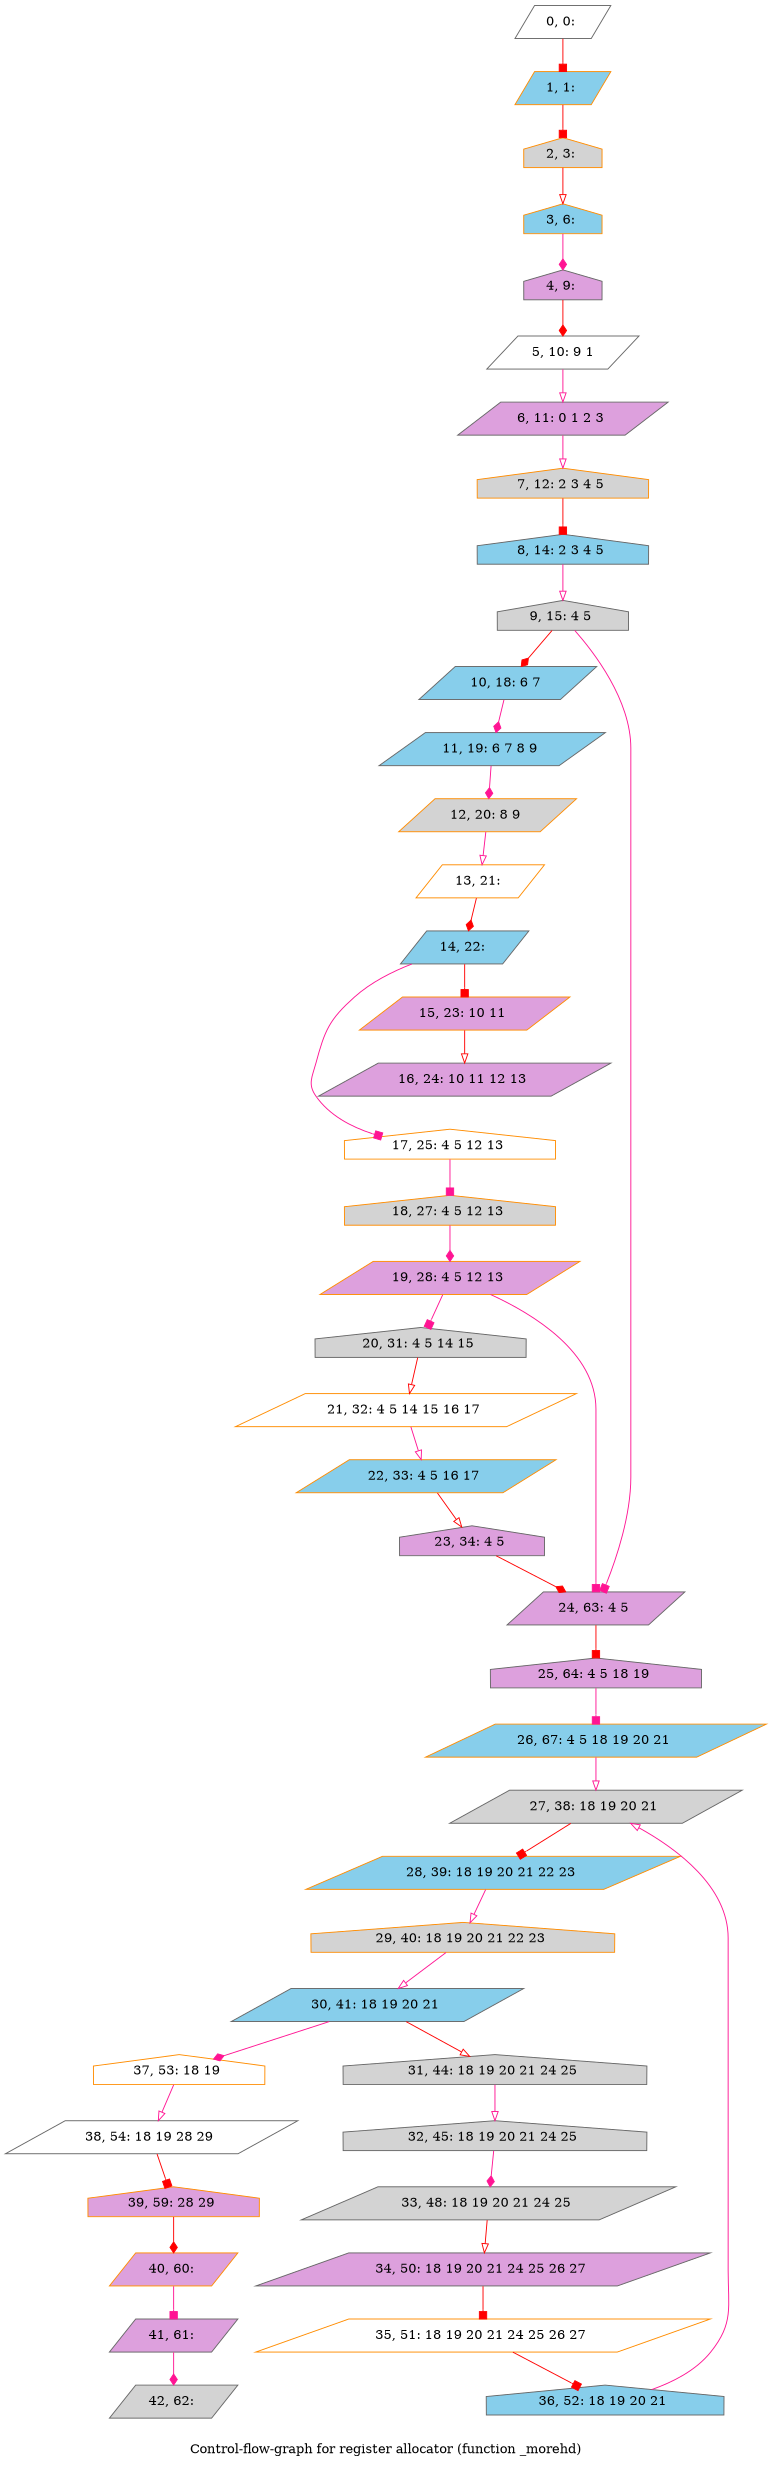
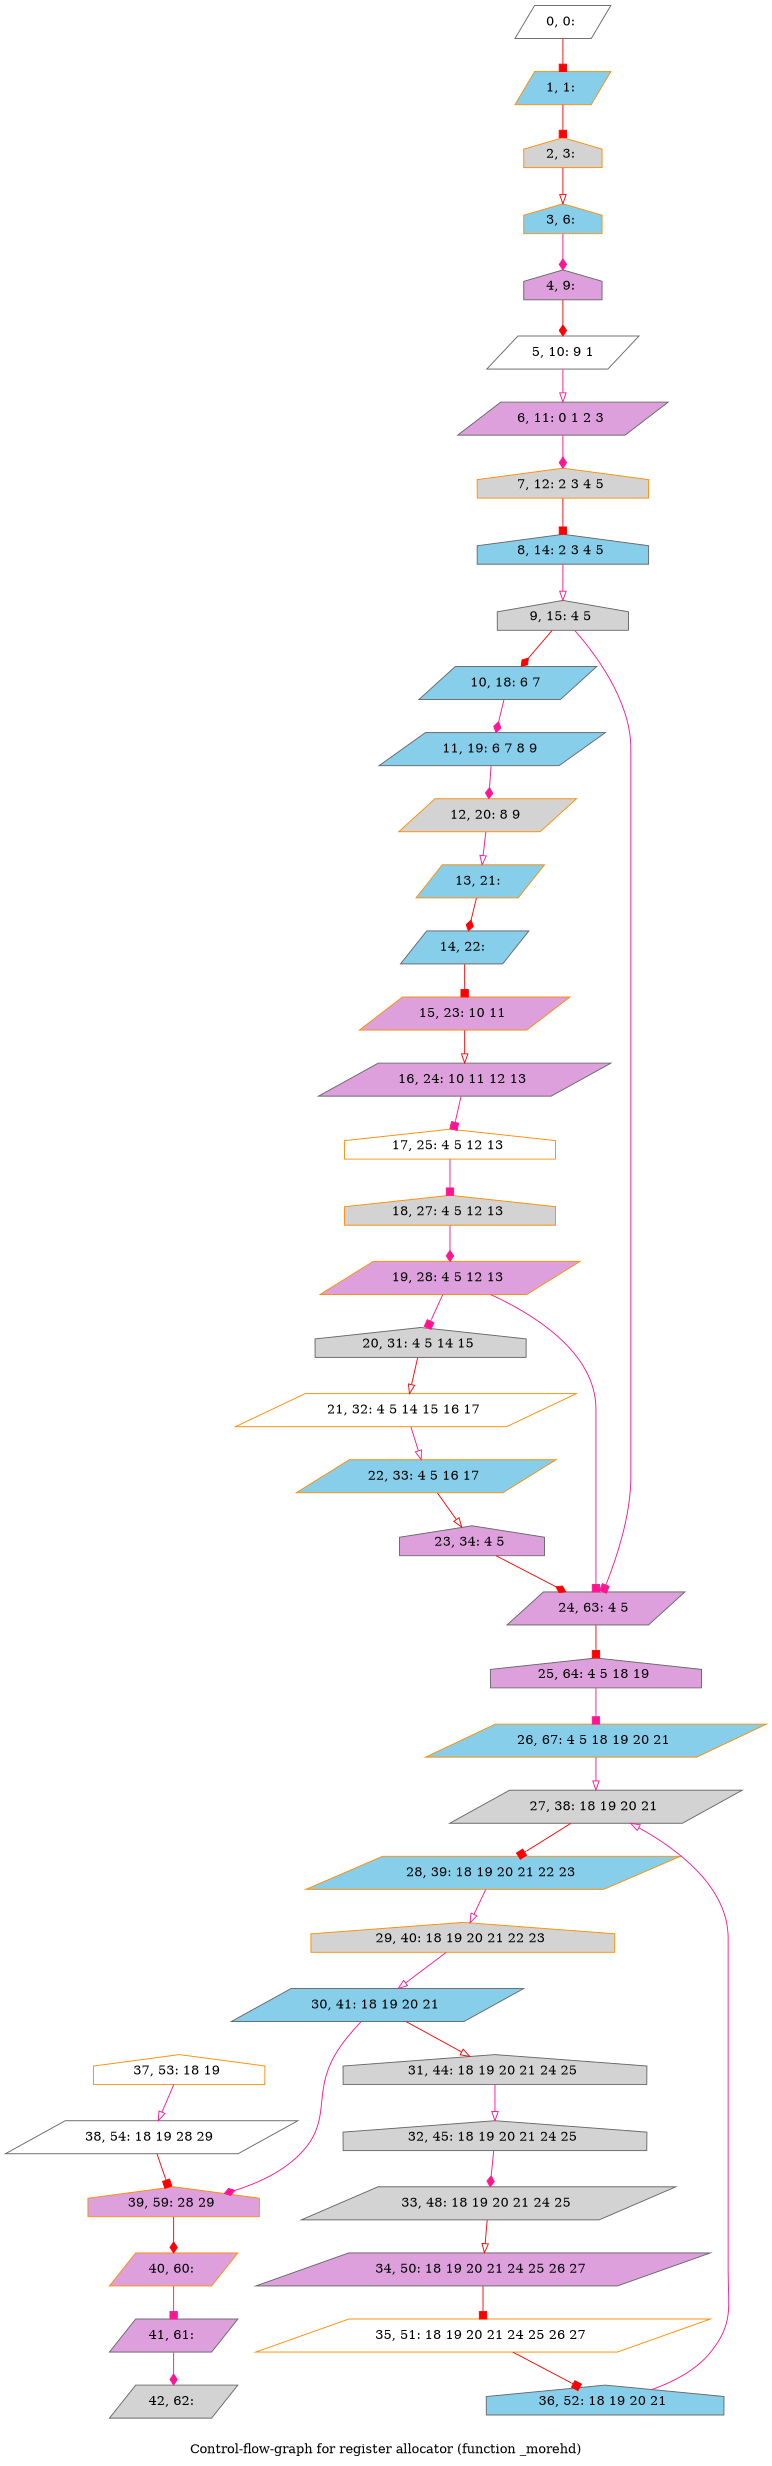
edge "6, 11: 0 1 2 3" -> "7, 12: 2 3 4 5": arrowhead onormal -> diamond
node "13, 21:": fillcolor white -> skyblue
edge "14, 22:" -> "17, 25: 4 5 12 13": now "16, 24: 10 11 12 13" -> "17, 25: 4 5 12 13"
edge "30, 41: 18 19 20 21" -> "37, 53: 18 19": now "30, 41: 18 19 20 21" -> "39, 59: 28 29"
